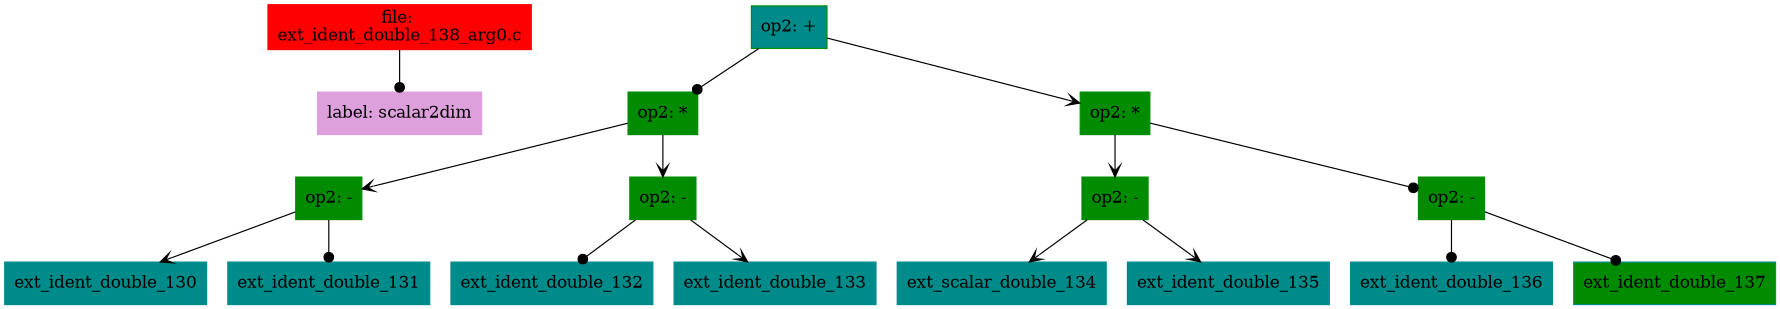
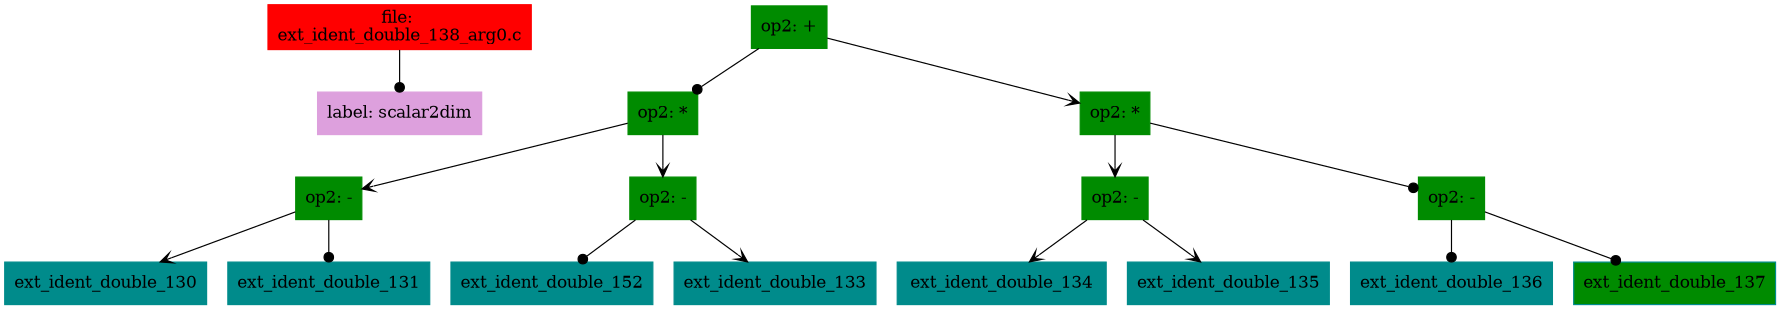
node "op2: +": fillcolor cyan4 -> green4
node "ext_ident_double_132": label "ext_ident_double_132" -> "ext_ident_double_152"
node "ext_scalar_double_134": label "ext_scalar_double_134" -> "ext_ident_double_134"
